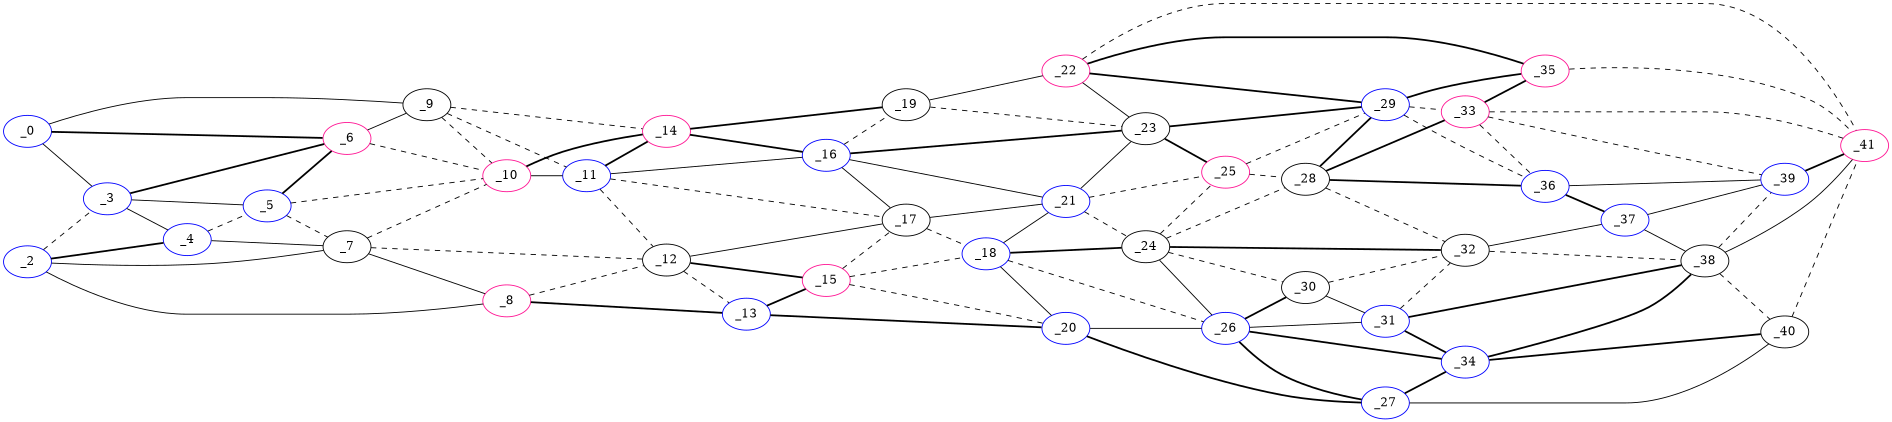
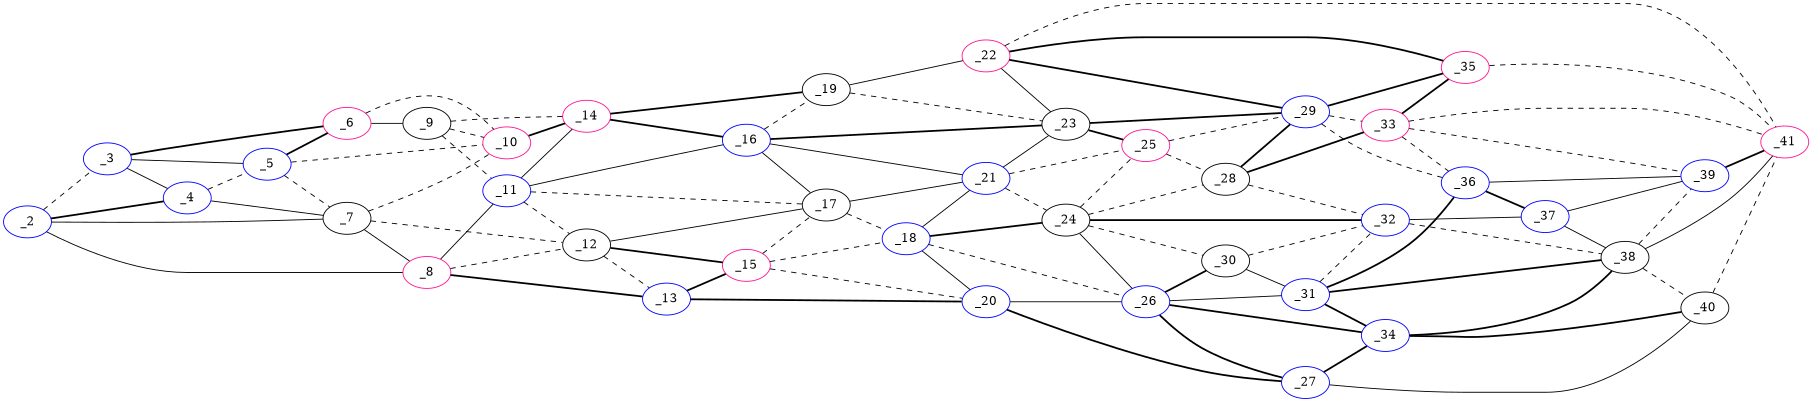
node "_0": removed
edge "_14" -- "_11": style bold -> solid
edge "_10" -- "_11": now "_8" -- "_11"
edge "_28" -- "_36": now "_31" -- "_36"
node "_32": color black -> blue
